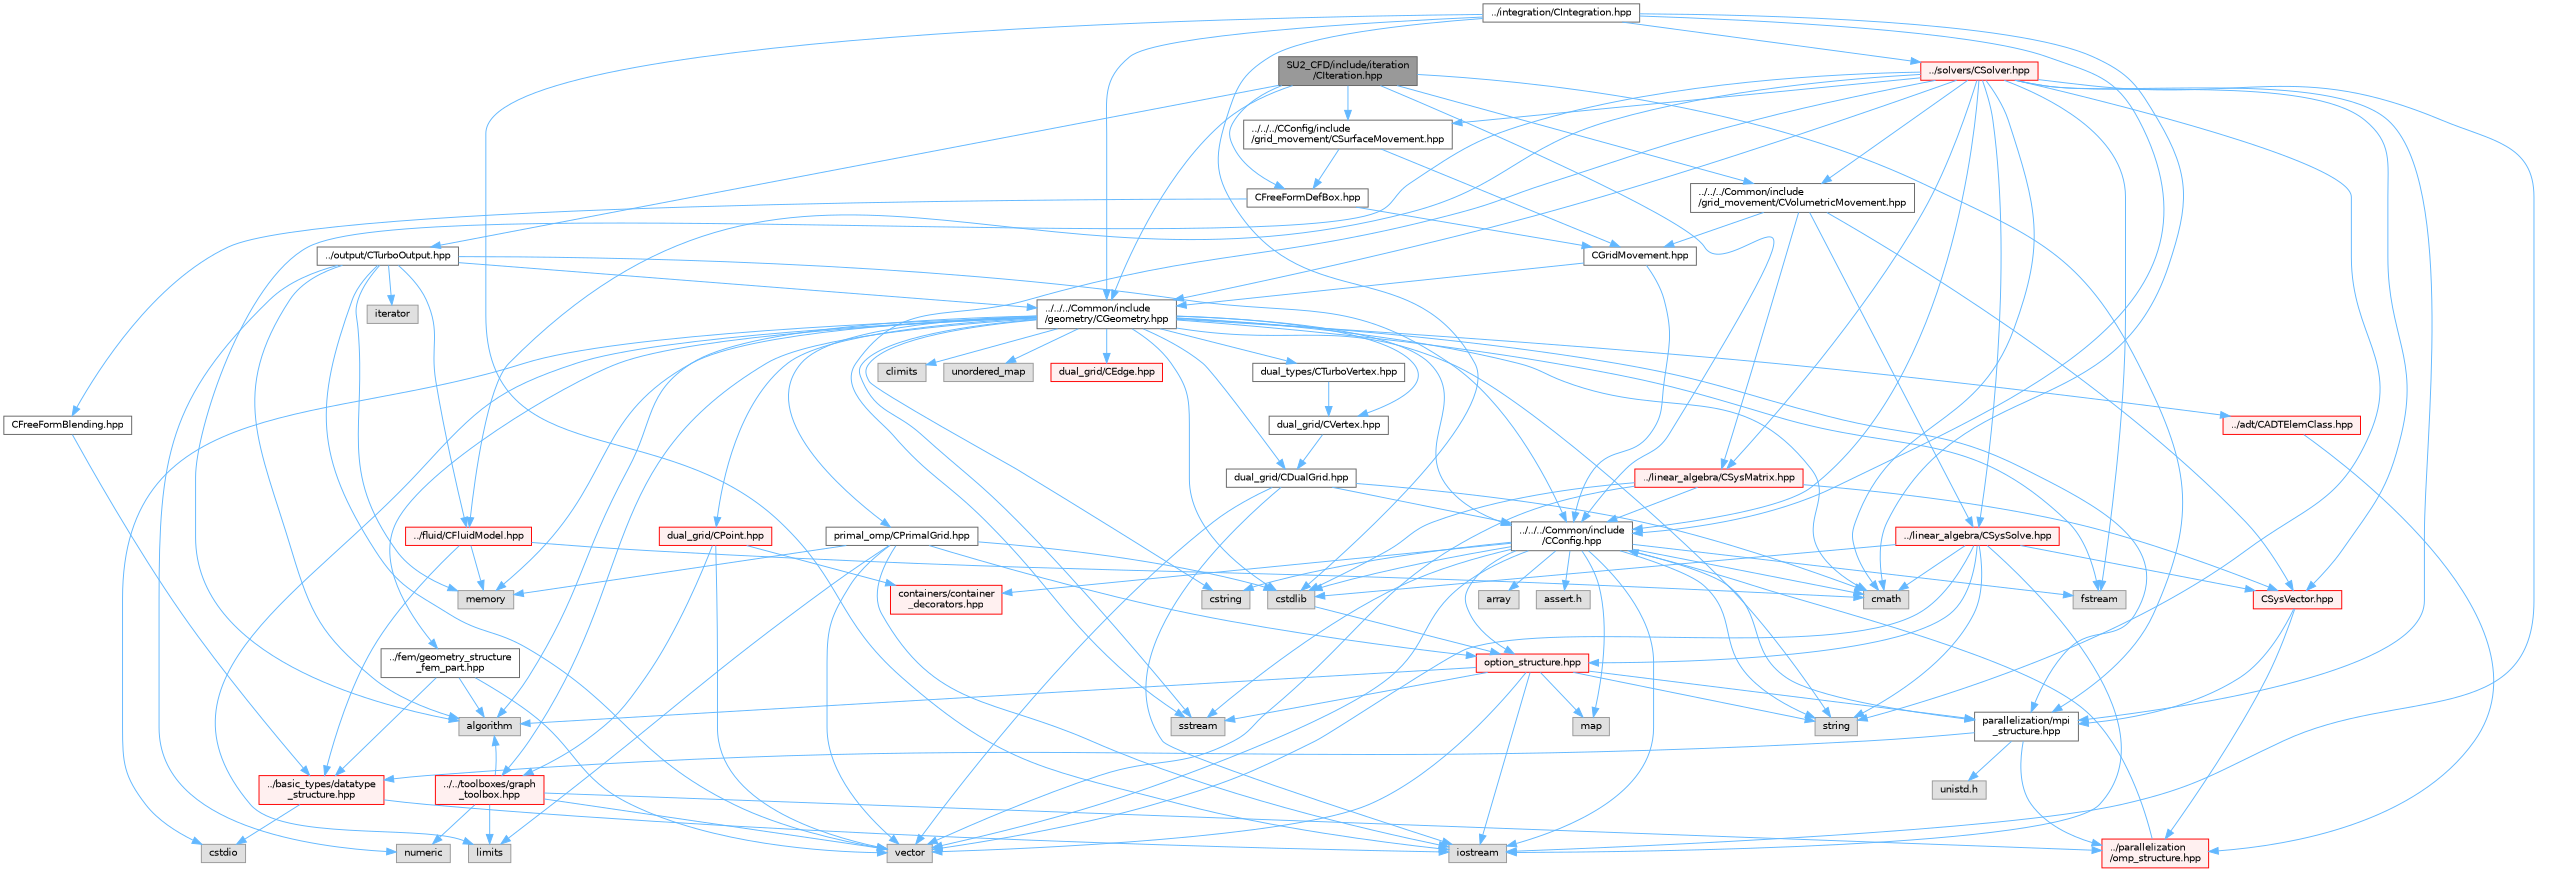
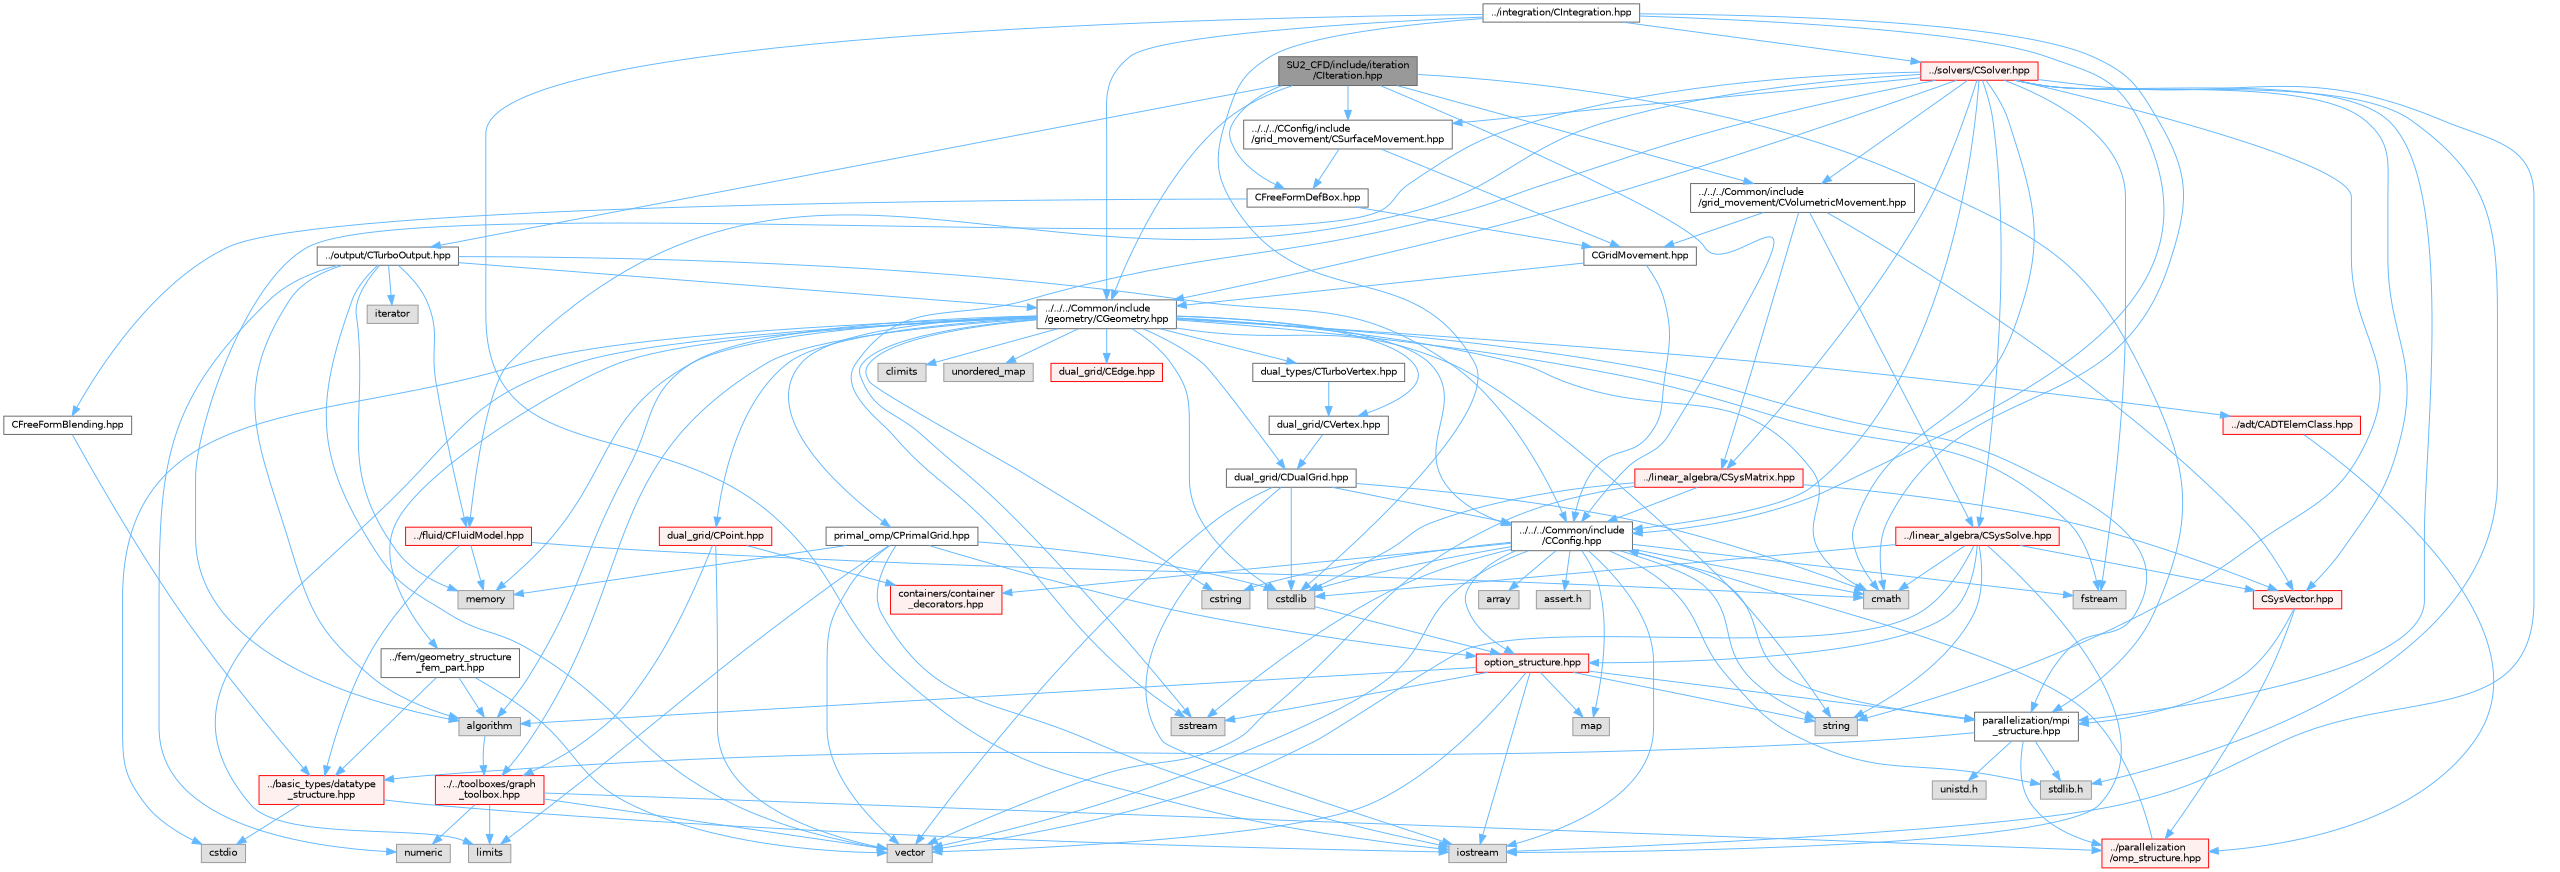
edge "dual_grid/CDualGrid.hpp" -> "cstdlib": added
edge "../../toolboxes/graph _toolbox.hpp" -> "algorithm": reversed
node "stdlib.h": added
